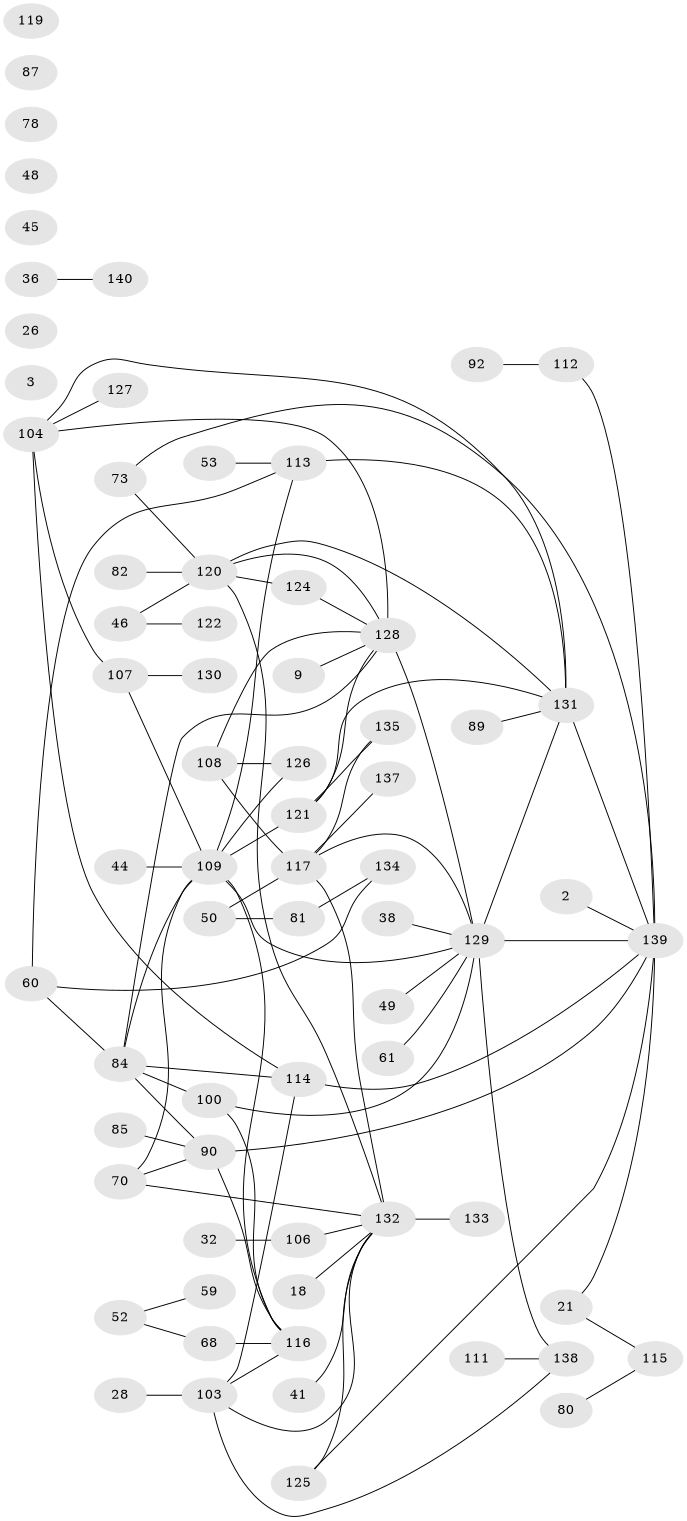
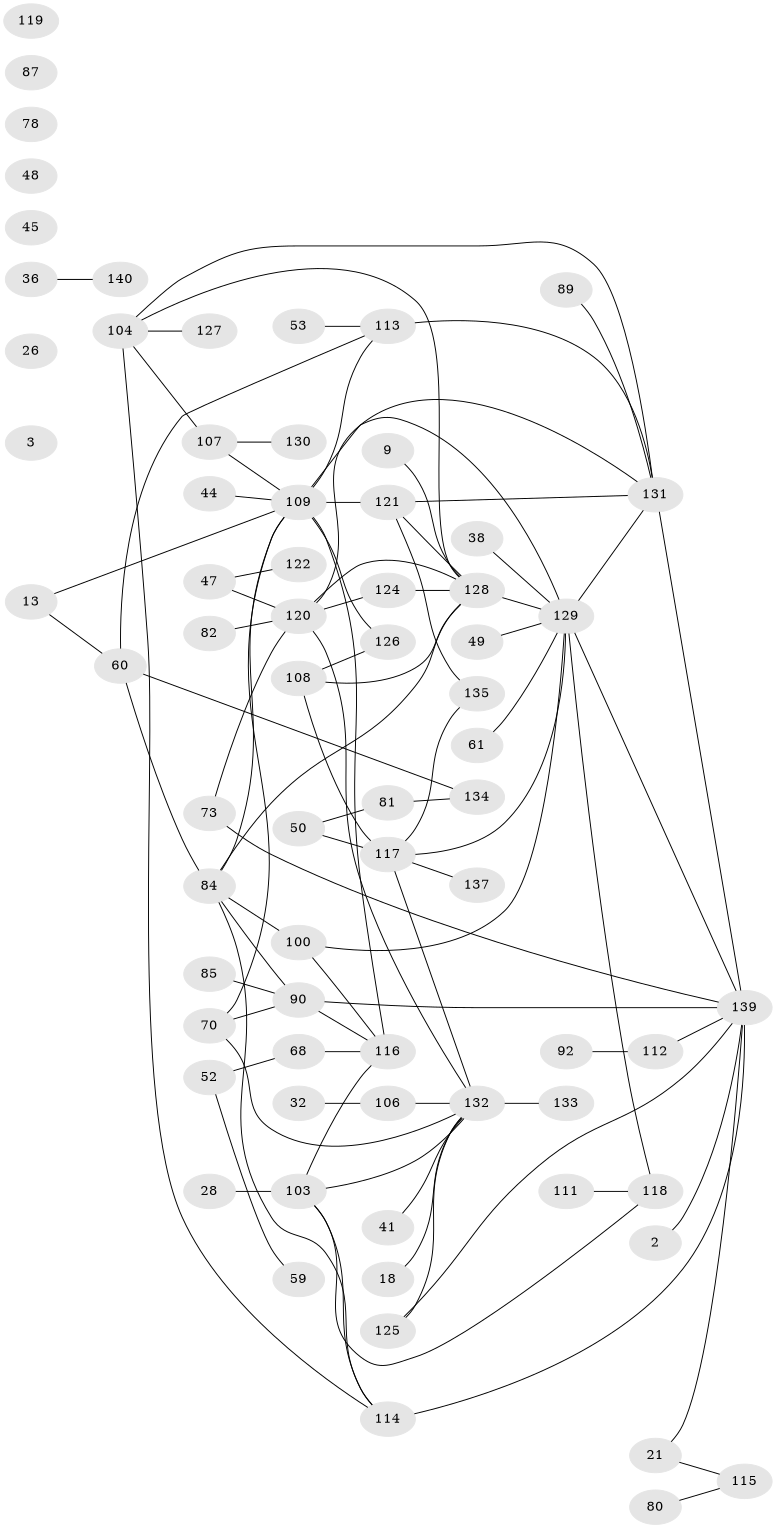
node "13": added
node "46": label "46" -> "47"
node "138": label "138" -> "118"
